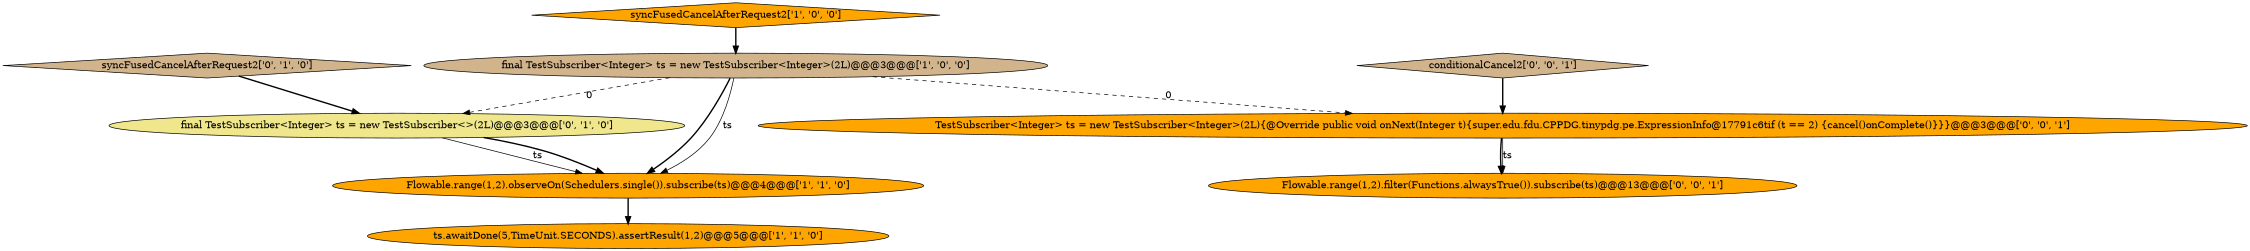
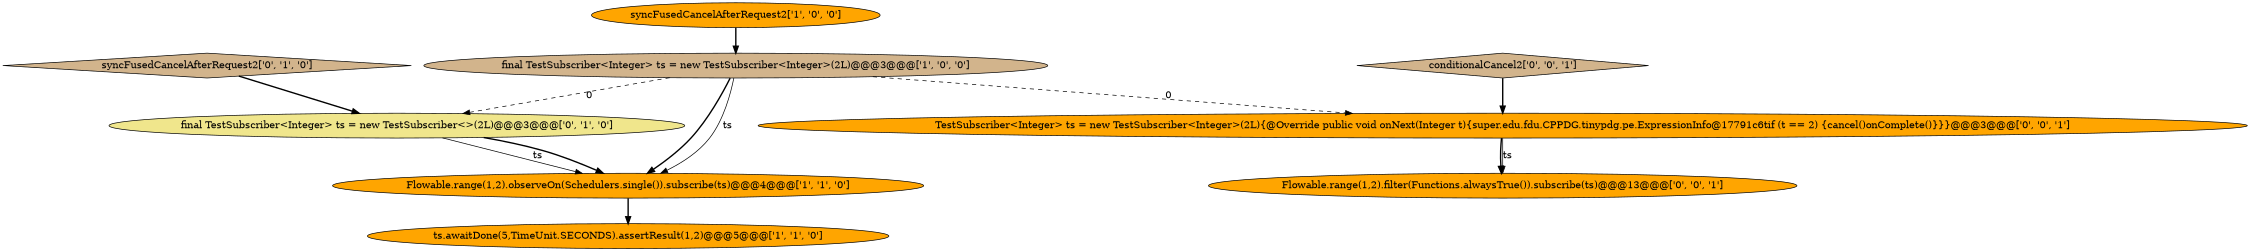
node "syncFusedCancelAfterRequest2['1', '0', '0']": shape diamond -> ellipse
